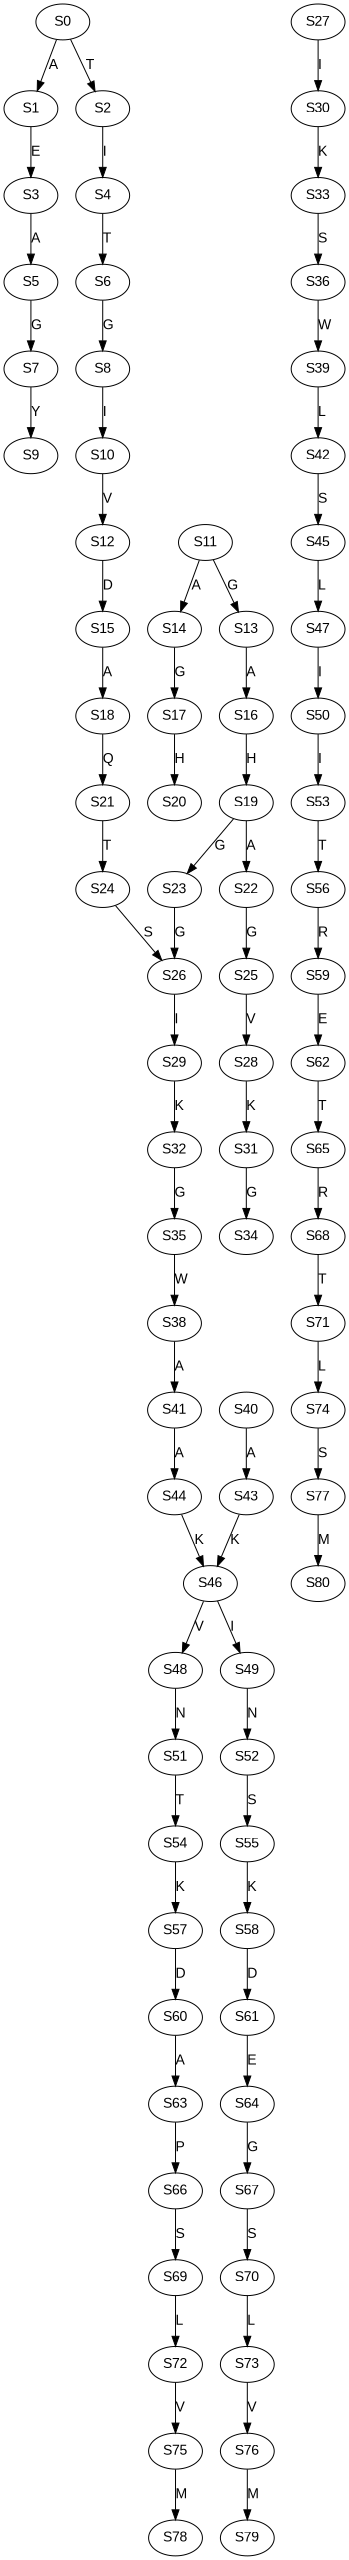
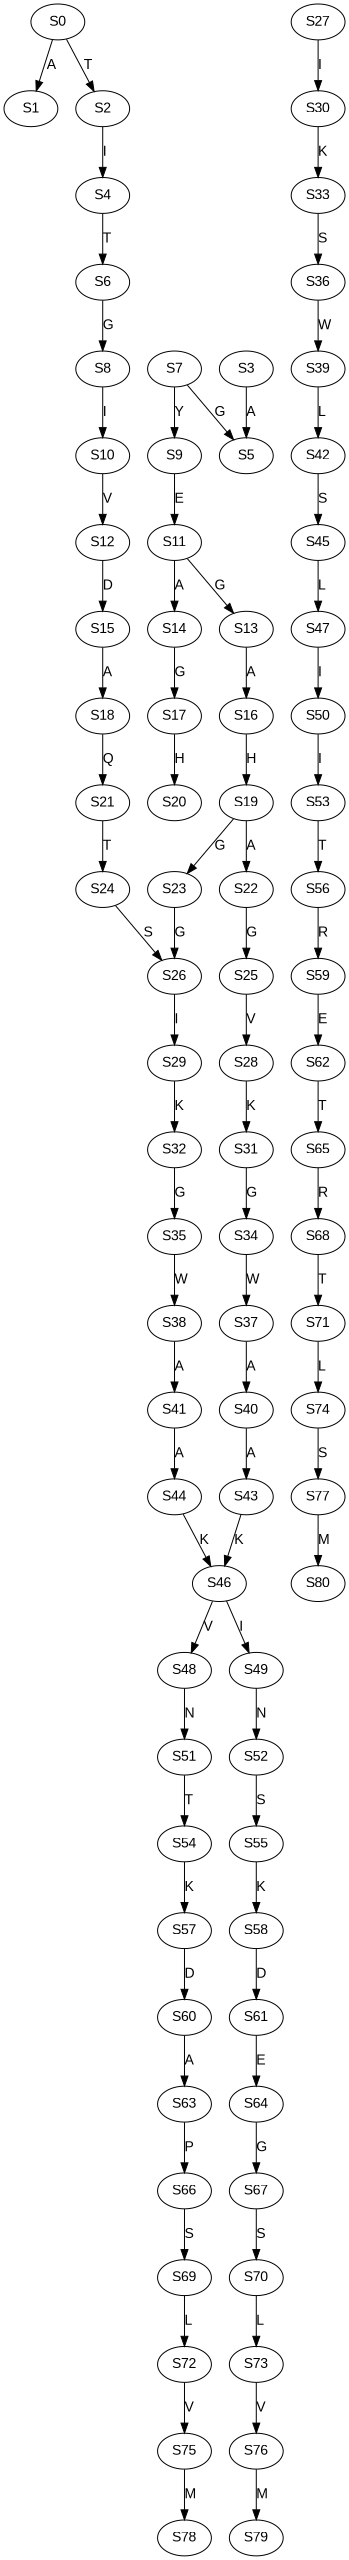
edge "S1" -> "S3": removed, label "E"
edge "S5" -> "S7": reversed
edge "S9" -> "S11": added, label "E"
node "S37": added
